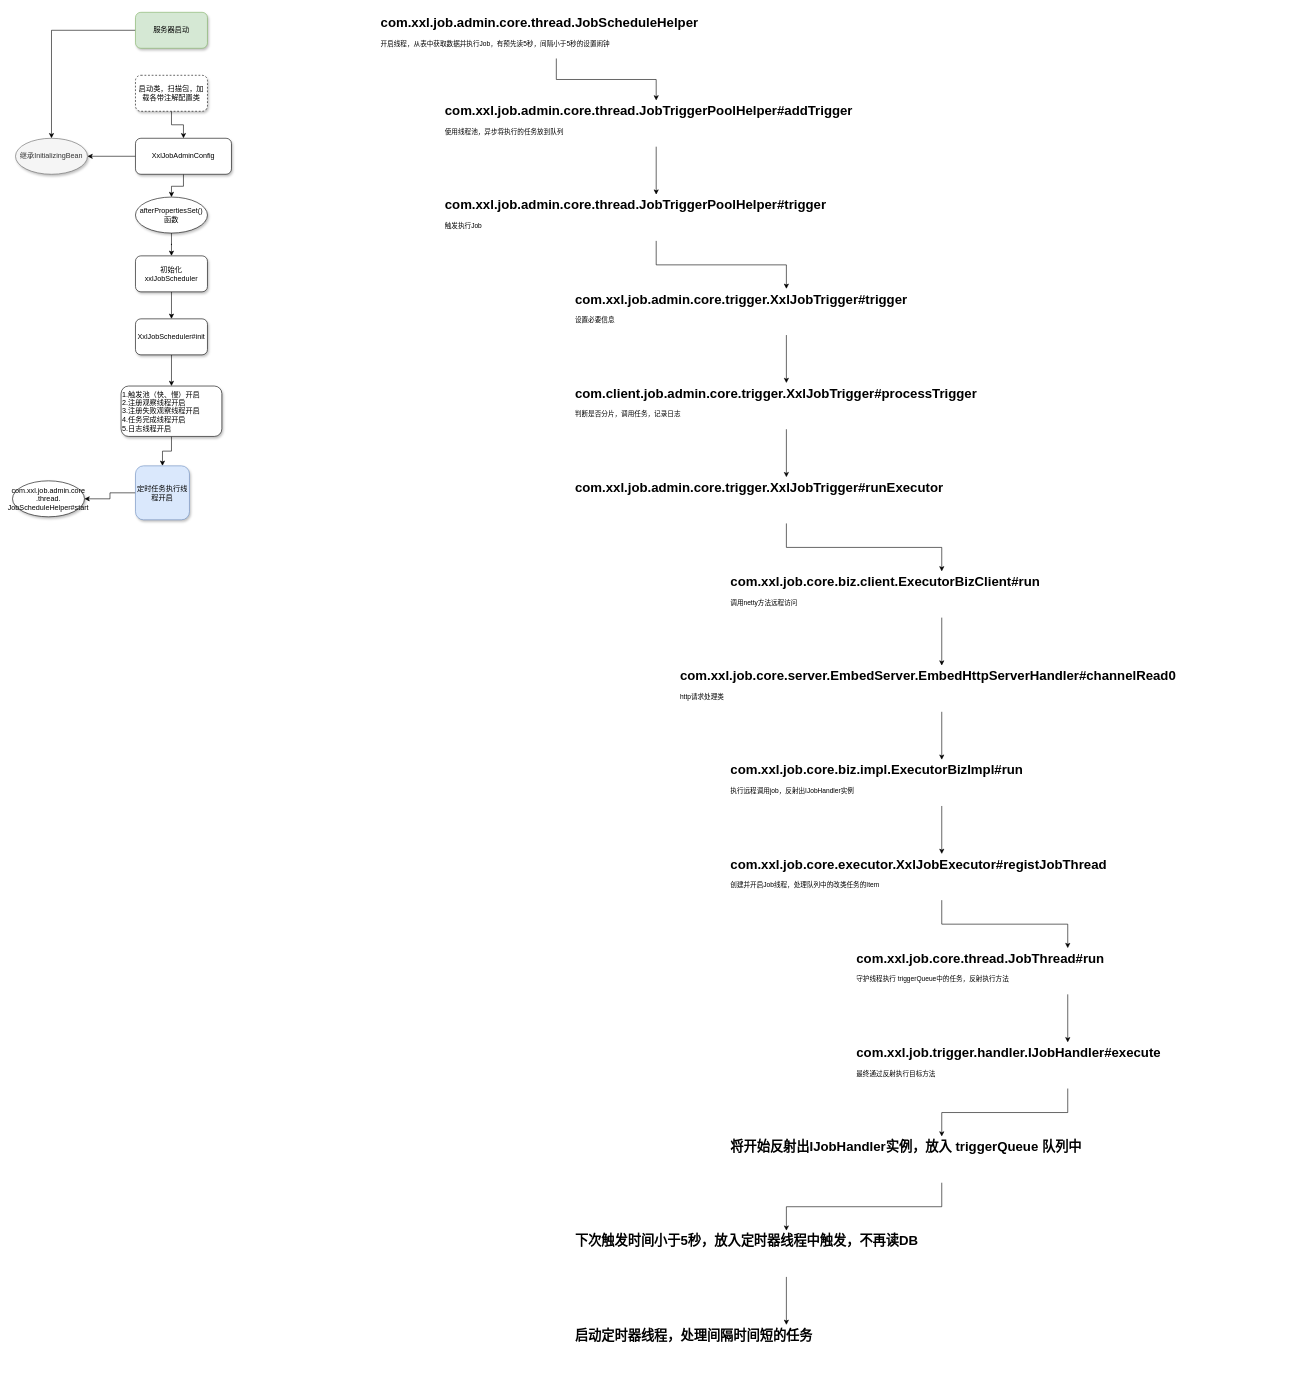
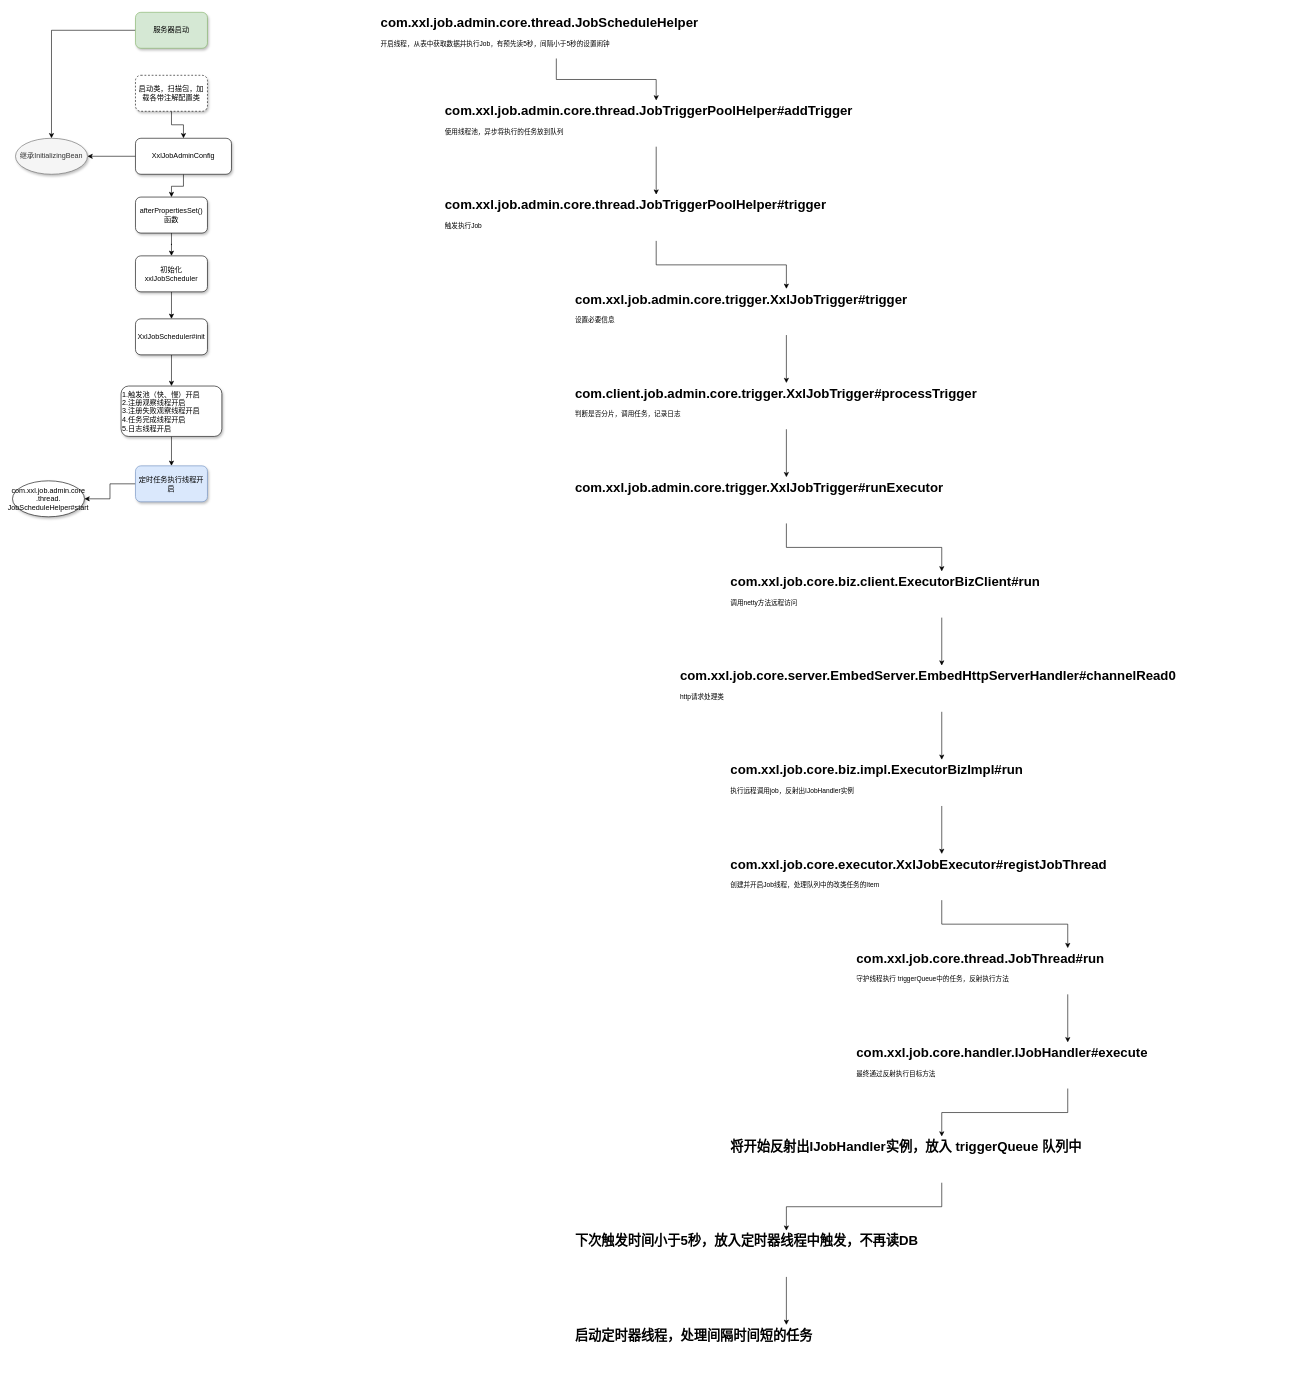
node "afterPropertiesSet() 函数": shape ellipse -> rounded rectangle
node "定时任务执行线程开启": size 54x54 -> 72x36
node "com.xxl.job.trigger.handler.IJobHandler#execute最终通过反射执行目标方法": label "com.xxl.job.trigger.handler.IJobHandler#execute最终通过反射执行目标方法" -> "com.xxl.job.core.handler.IJobHandler#execute最终通过反射执行目标方法"
